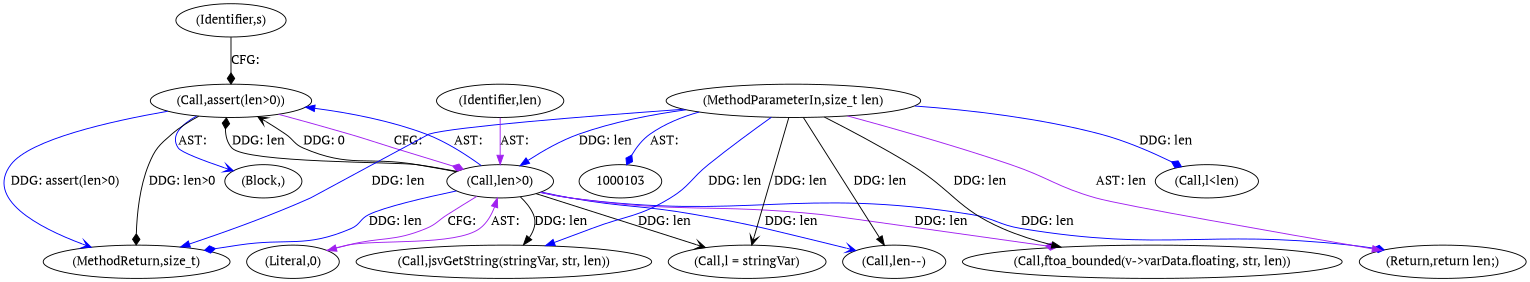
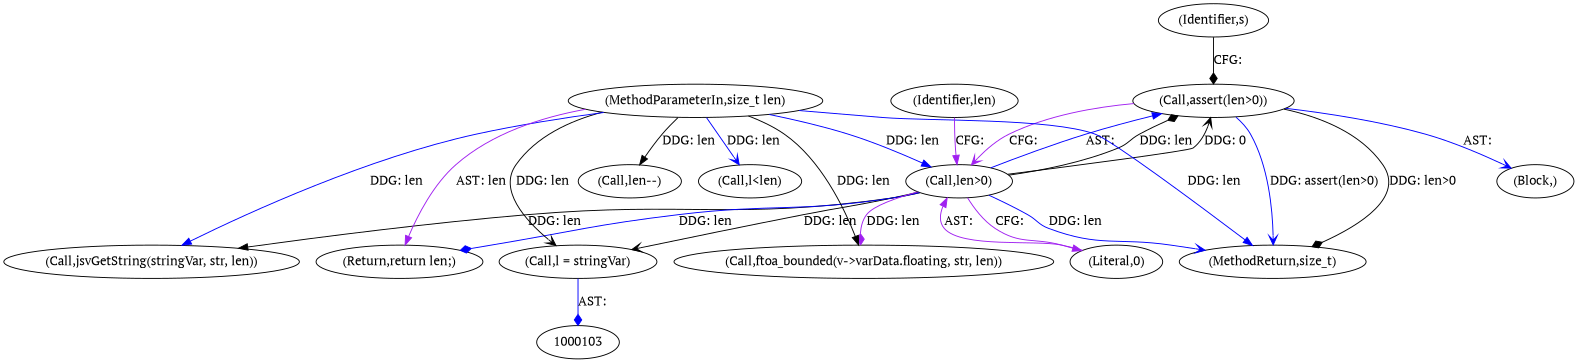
edge "(MethodParameterIn,size_t len)" -> "(Call,l<len)": arrowhead diamond -> vee
edge "(MethodParameterIn,size_t len)" -> "1000103": now "(Call,l = stringVar)" -> "1000103"
edge "(Call,assert(len>0))" -> "(Call,len>0)": arrowhead diamond -> vee
edge "(Identifier,len)" -> "(Call,len>0)": label "AST: " -> "CFG: "
edge "(Call,len>0)" -> "(Call,len--)": removed, label "DDG: len"
edge "(Call,len>0)" -> "(MethodReturn,size_t)": arrowhead diamond -> vee
